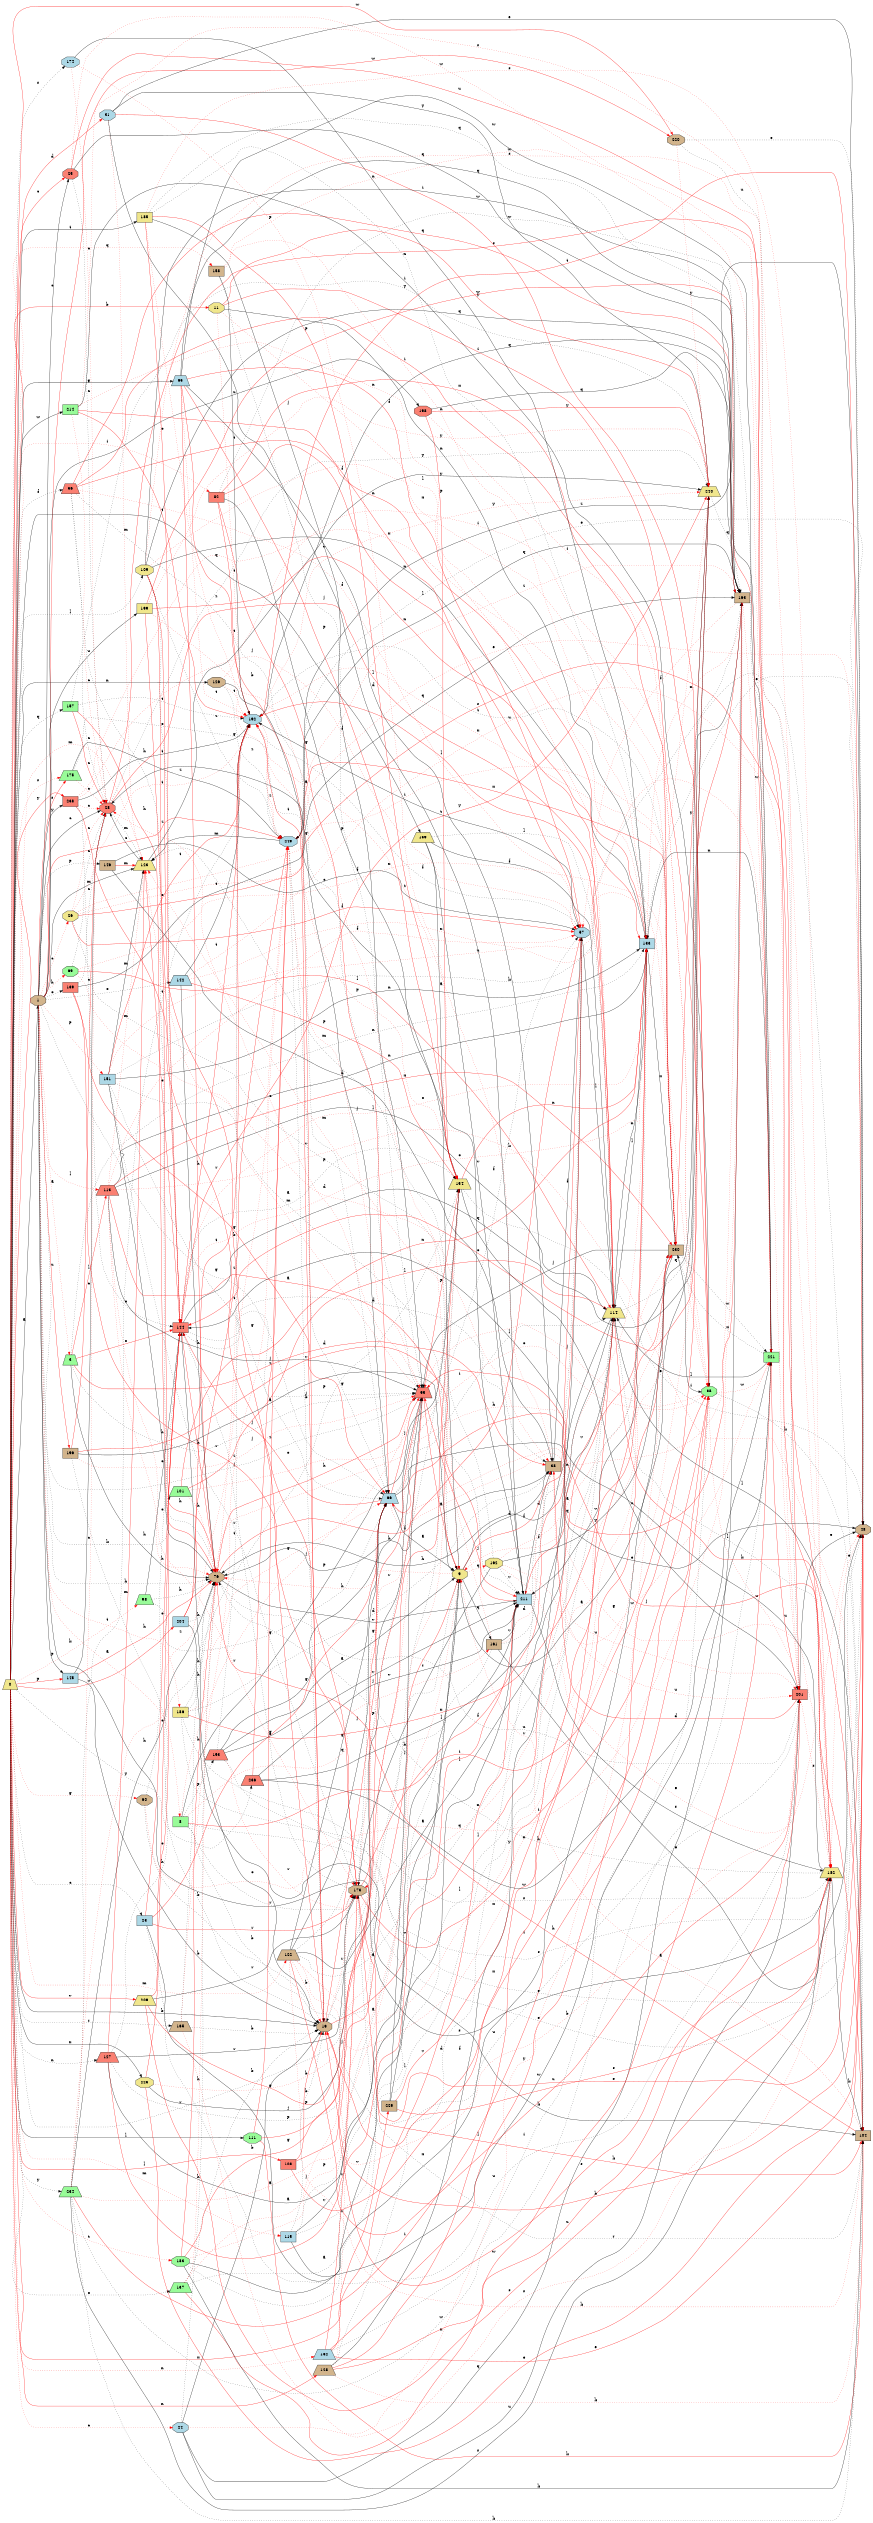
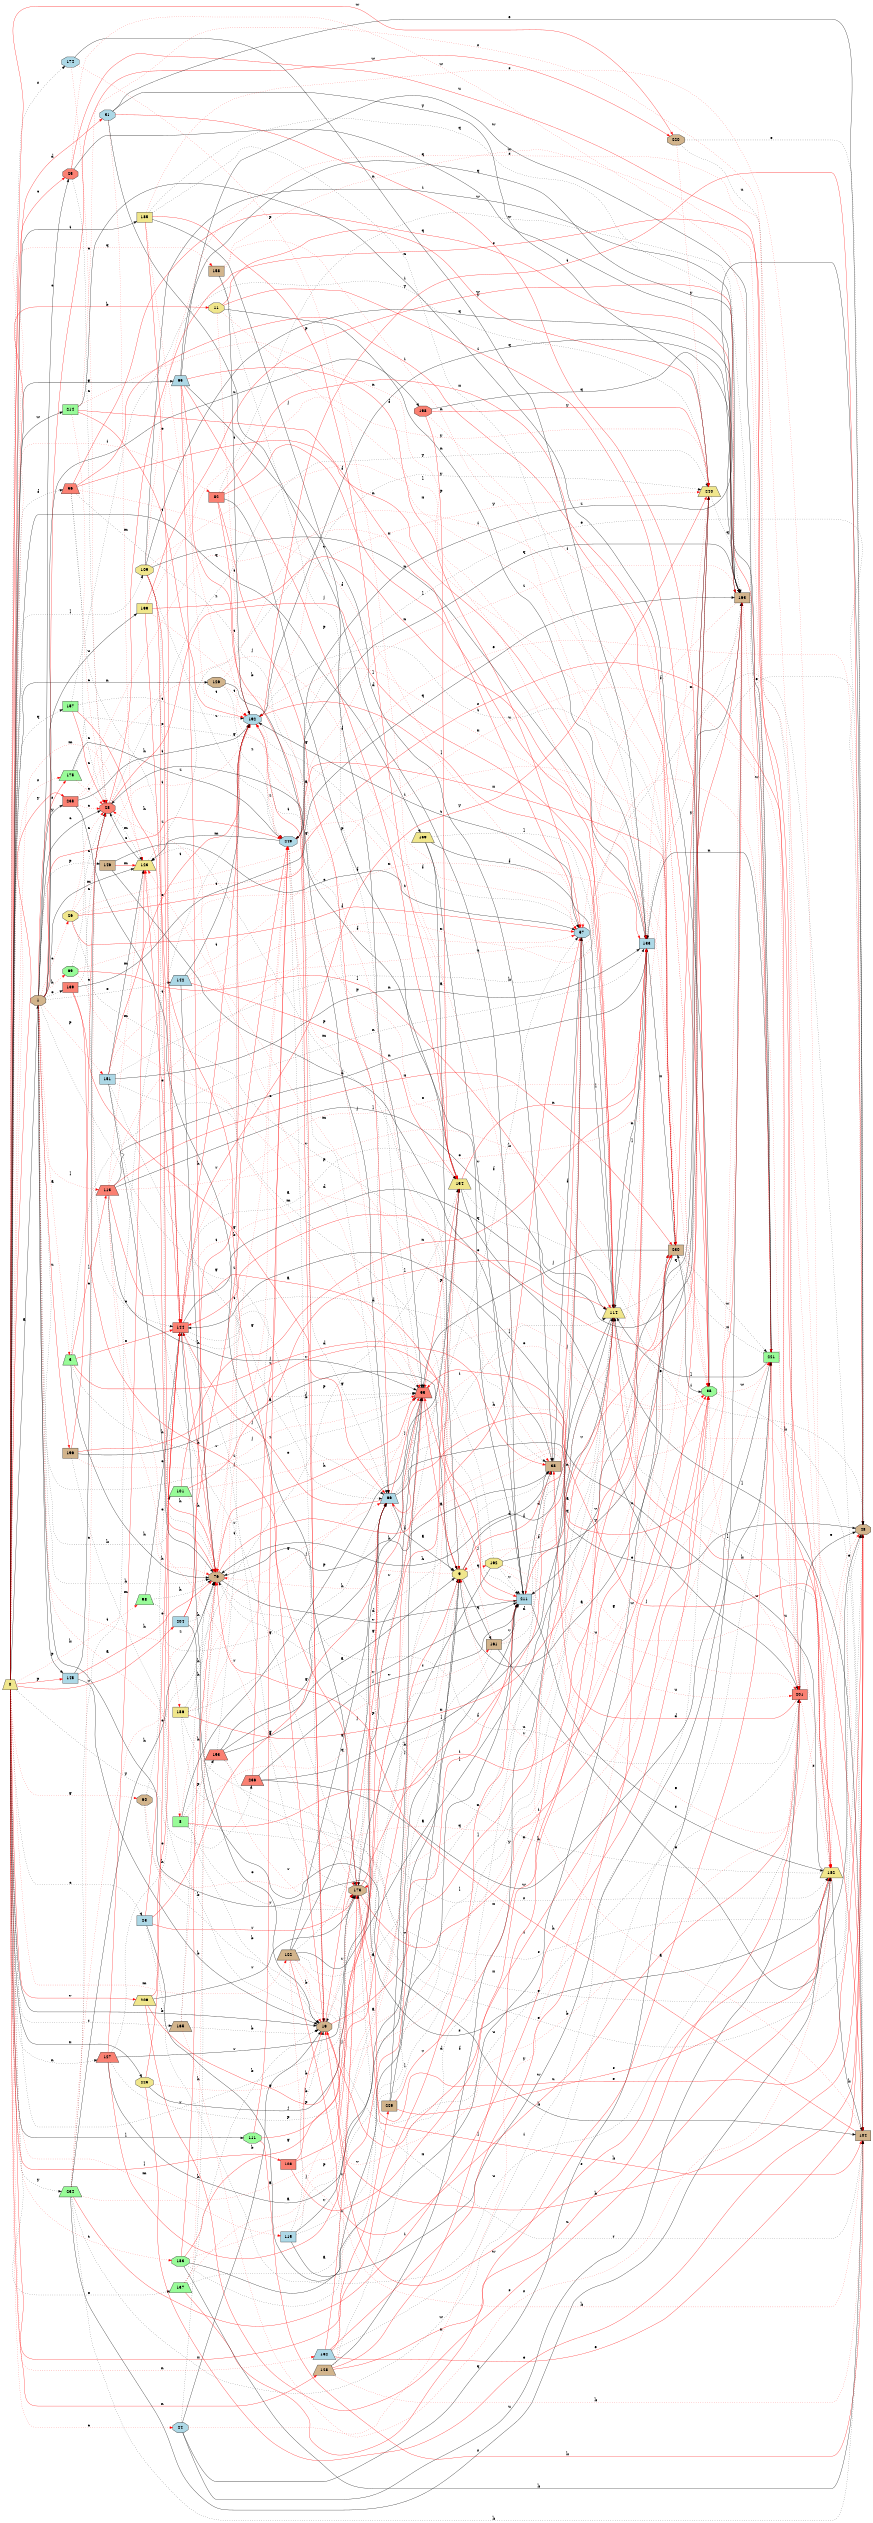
edge "123" -> "240": style solid -> dotted
edge "238" -> "173": color red -> black
